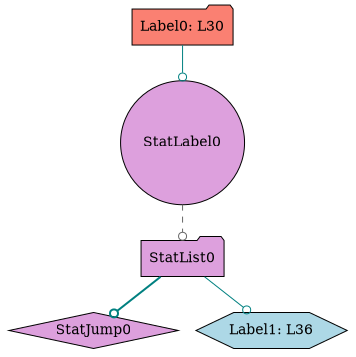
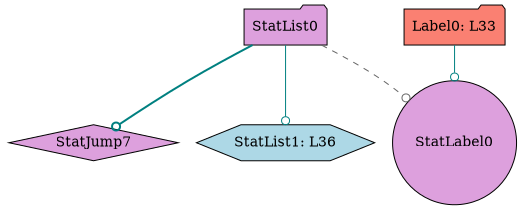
node "Label0: L30": label "Label0: L30" -> "Label0: L33"
edge "StatLabel0" -> "StatList0": reversed
node "StatJump0": label "StatJump0" -> "StatJump7"
node "Label1: L36": label "Label1: L36" -> "StatList1: L36"
